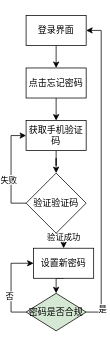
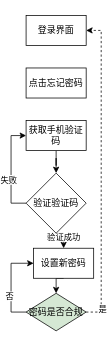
edge "登录界面" -> "点击忘记密码": removed
edge "点击忘记密码" -> "获取手机验证码": removed
edge "密码是否合规" -> "登录界面": style solid -> dashed
